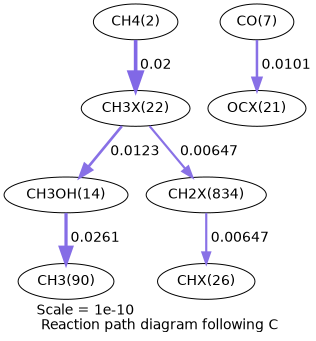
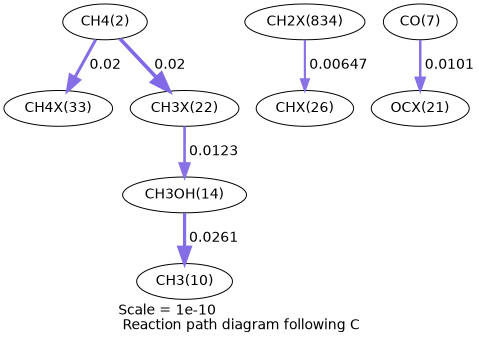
node "CH4X(33)": added
edge "CH3X(22)" -> "CH2X(834)": removed, label "0.00647"
node "CH3(90)": label "CH3(90)" -> "CH3(10)"
